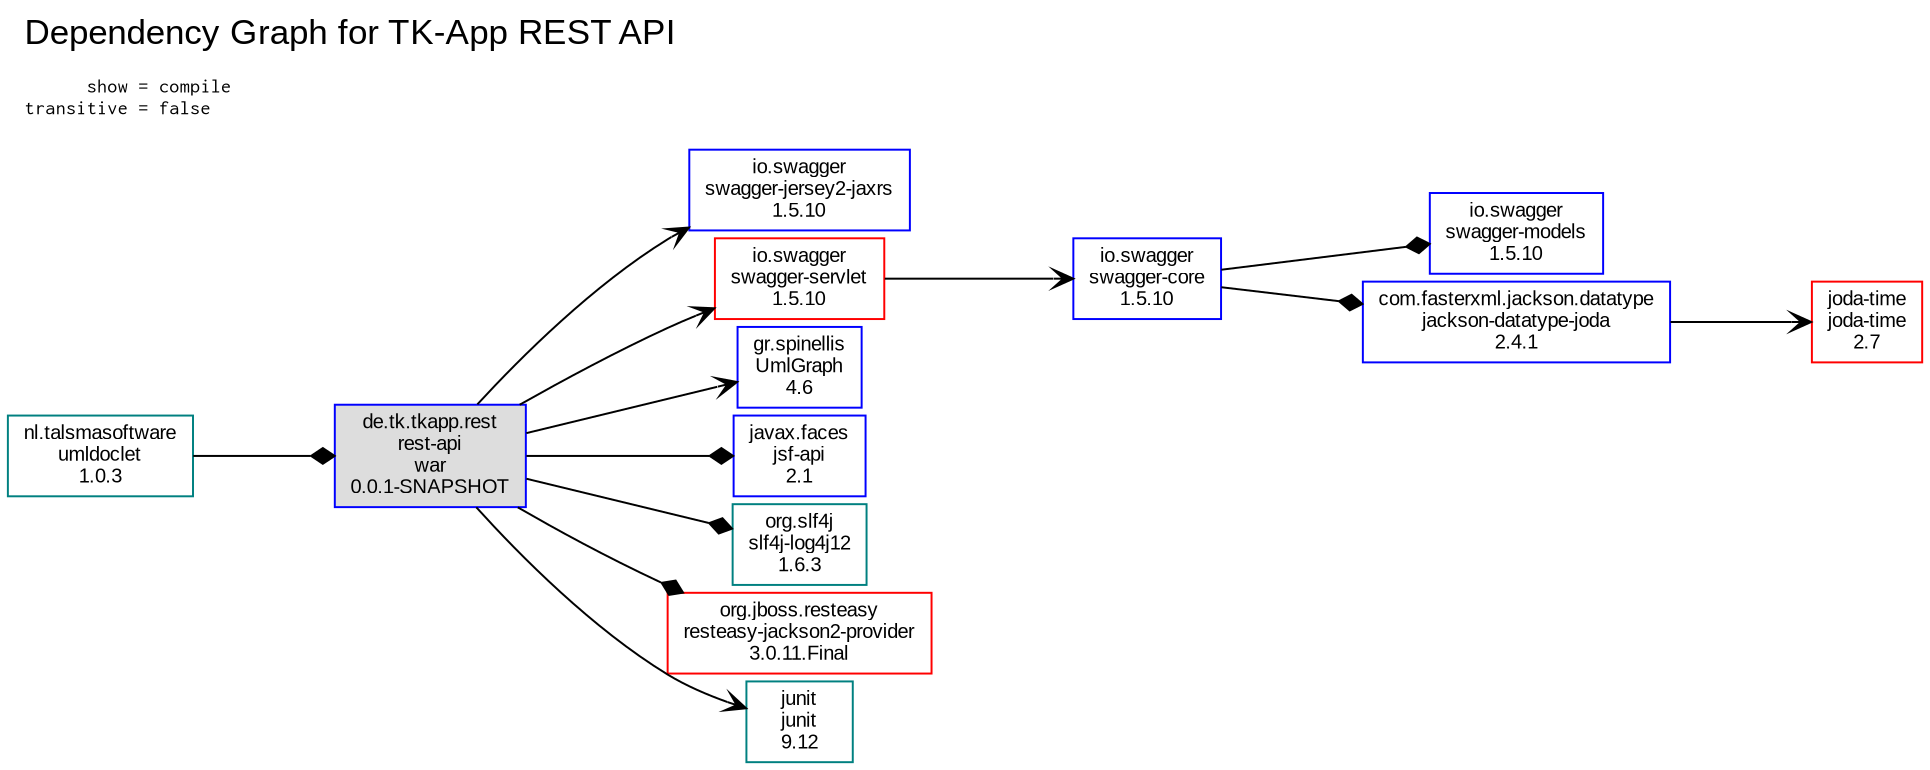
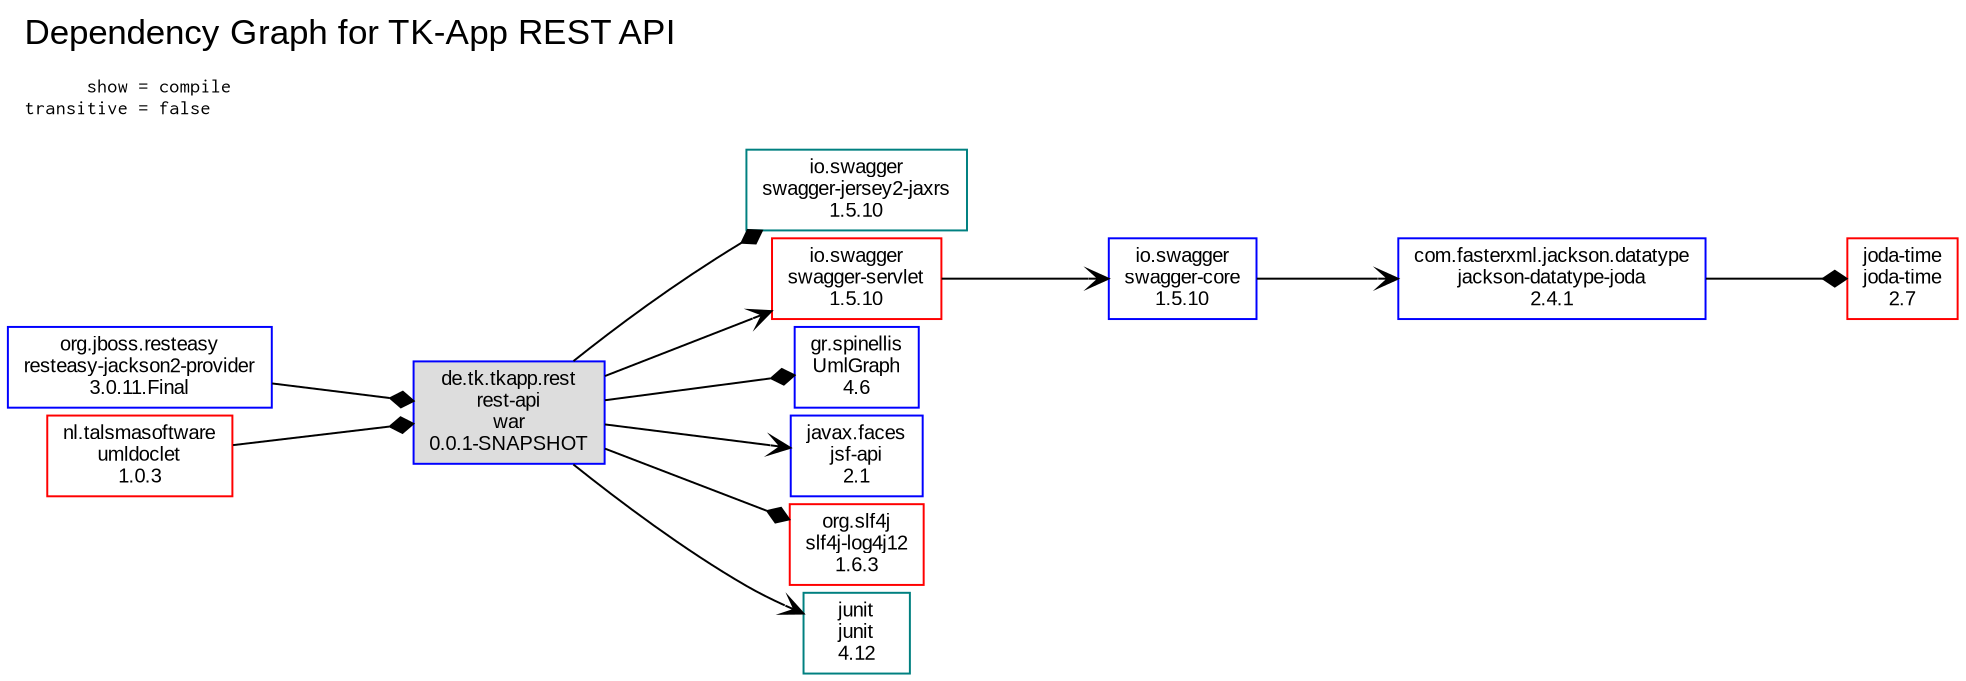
node "io.swagger swagger-jersey2-jaxrs 1.5.10": color blue -> teal
node "io.swagger swagger-models 1.5.10": removed
edge "io.swagger swagger-core 1.5.10" -> "com.fasterxml.jackson.datatype jackson-datatype-joda 2.4.1": arrowhead diamond -> vee
edge "de.tk.tkapp.rest rest-api war 0.0.1-SNAPSHOT" -> "io.swagger swagger-jersey2-jaxrs 1.5.10": arrowhead vee -> diamond
edge "com.fasterxml.jackson.datatype jackson-datatype-joda 2.4.1" -> "joda-time joda-time 2.7": arrowhead vee -> diamond
edge "de.tk.tkapp.rest rest-api war 0.0.1-SNAPSHOT" -> "gr.spinellis UmlGraph 4.6": arrowhead vee -> diamond
node "nl.talsmasoftware umldoclet 1.0.3": color teal -> red
edge "de.tk.tkapp.rest rest-api war 0.0.1-SNAPSHOT" -> "javax.faces jsf-api 2.1": arrowhead diamond -> vee
node "org.slf4j slf4j-log4j12 1.6.3": color teal -> red
edge "de.tk.tkapp.rest rest-api war 0.0.1-SNAPSHOT" -> "org.jboss.resteasy resteasy-jackson2-provider 3.0.11.Final": reversed
node "org.jboss.resteasy resteasy-jackson2-provider 3.0.11.Final": color red -> blue
node "junit junit 9.12": label "junit junit 9.12" -> "junit junit 4.12"
